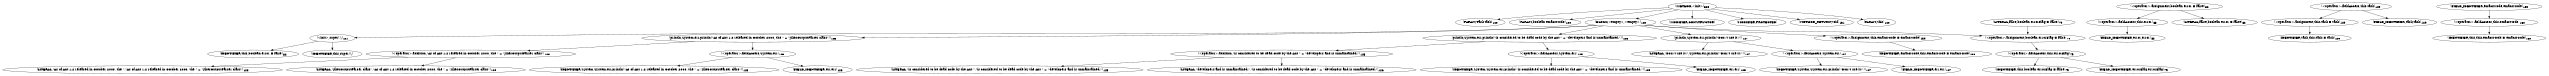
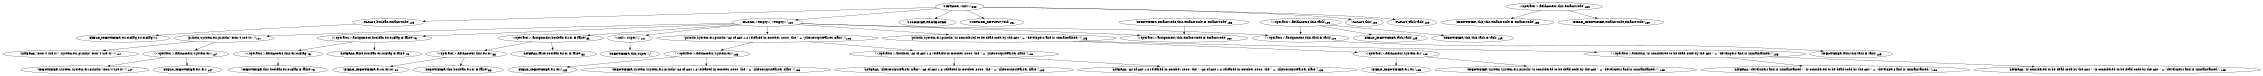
edge "(FIELD_IDENTIFIER,emacsMode,emacsMode)" -> "(<operator>.fieldAccess,this.emacsMode)": reversed
node "(MODIFIER,CONSTRUCTOR)": removed
edge "(BLOCK,<empty>,<empty>)" -> "(<operator>.assignment,this.task = task)": added
edge "(LITERAL,false,boolean errorFlag = false)" -> "(<operator>.assignment,boolean errorFlag = false)": reversed
edge "(BLOCK,<empty>,<empty>)" -> "(<operator>.assignment,boolean error = false)": added
node "(IDENTIFIER,this,this.task = task)": added
edge "(<init>,super();)" -> "(IDENTIFIER,this,boolean error = false)": now "(<operator>.fieldAccess,this.error)" -> "(IDENTIFIER,this,boolean error = false)"
edge "(<operator>.assignment,this.emacsMode = emacsMode)" -> "(IDENTIFIER,emacsMode,this.emacsMode = emacsMode)": reversed
edge "(<operator>.fieldAccess,this.errorFlag)" -> "(FIELD_IDENTIFIER,errorFlag,errorFlag)": now "(PARAM,boolean emacsMode)" -> "(FIELD_IDENTIFIER,errorFlag,errorFlag)"
node "(FIELD_IDENTIFIER,errorFlag,errorFlag)": text "79" -> "77"
